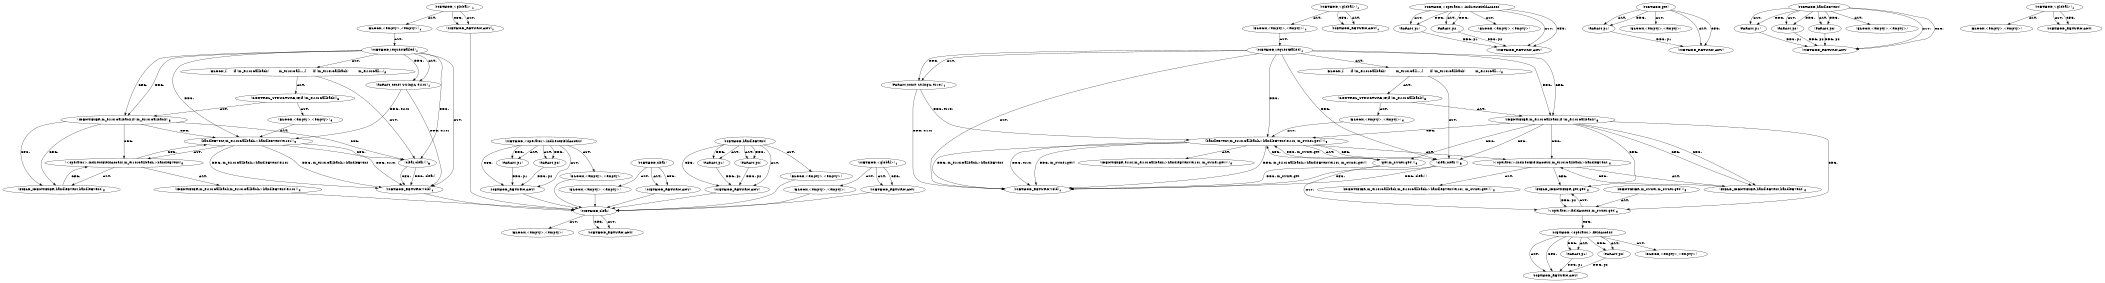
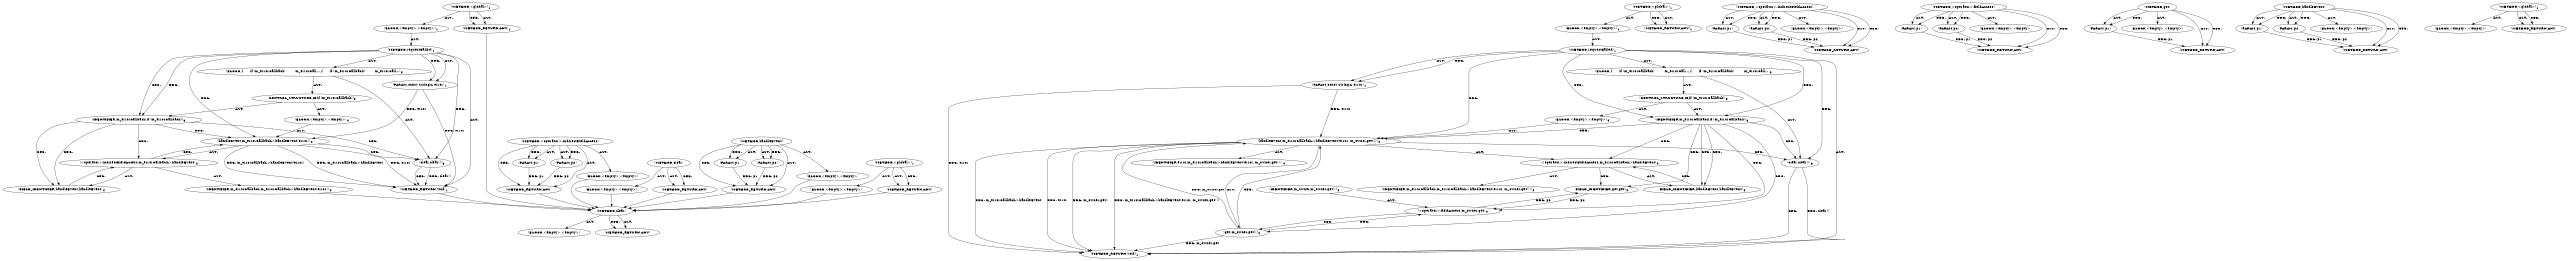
node "(PARAM,p3)": removed
edge "(get,m_owner.get())" -> "(<operator>.fieldAccess,m_owner.get)": label "AST: " -> "DDG: "
edge "(<operator>.fieldAccess,m_owner.get)" -> "(FIELD_IDENTIFIER,get,get)": label "AST: " -> "DDG: p3"
edge "(<operator>.fieldAccess,m_owner.get)" -> "(METHOD,<operator>.fieldAccess)": now "(<operator>.fieldAccess,m_owner.get)" -> "(get,m_owner.get())"
